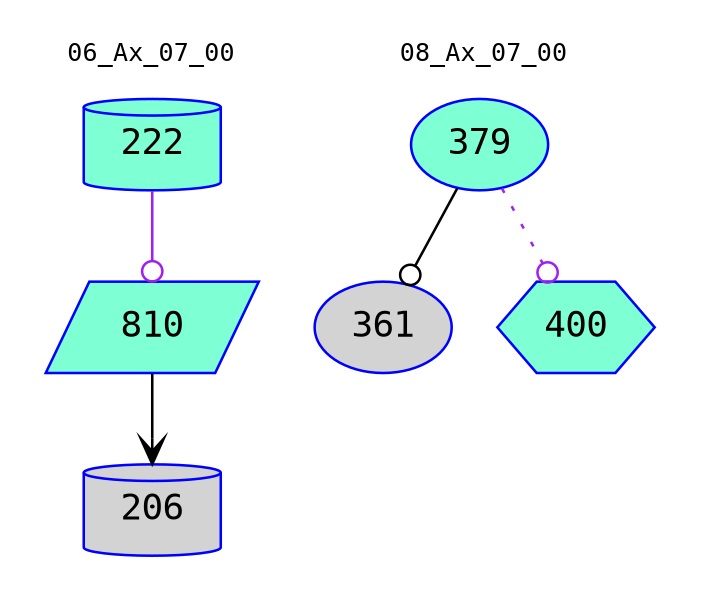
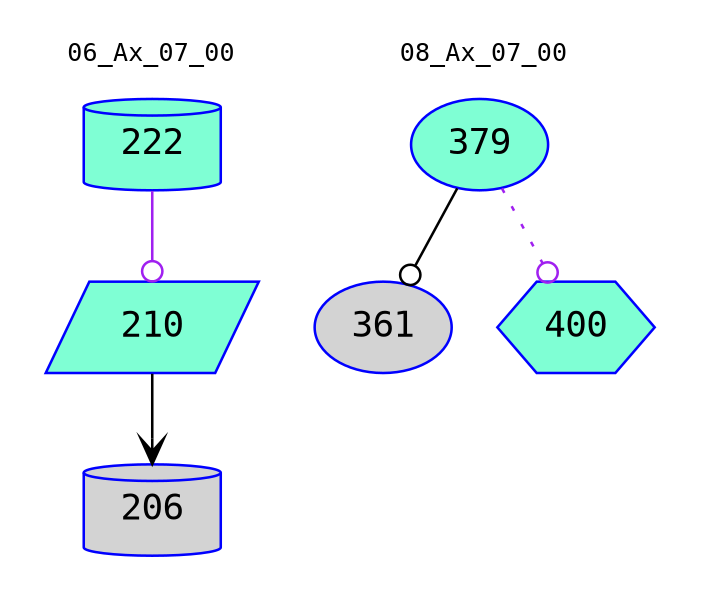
node "810": label "810" -> "210"
